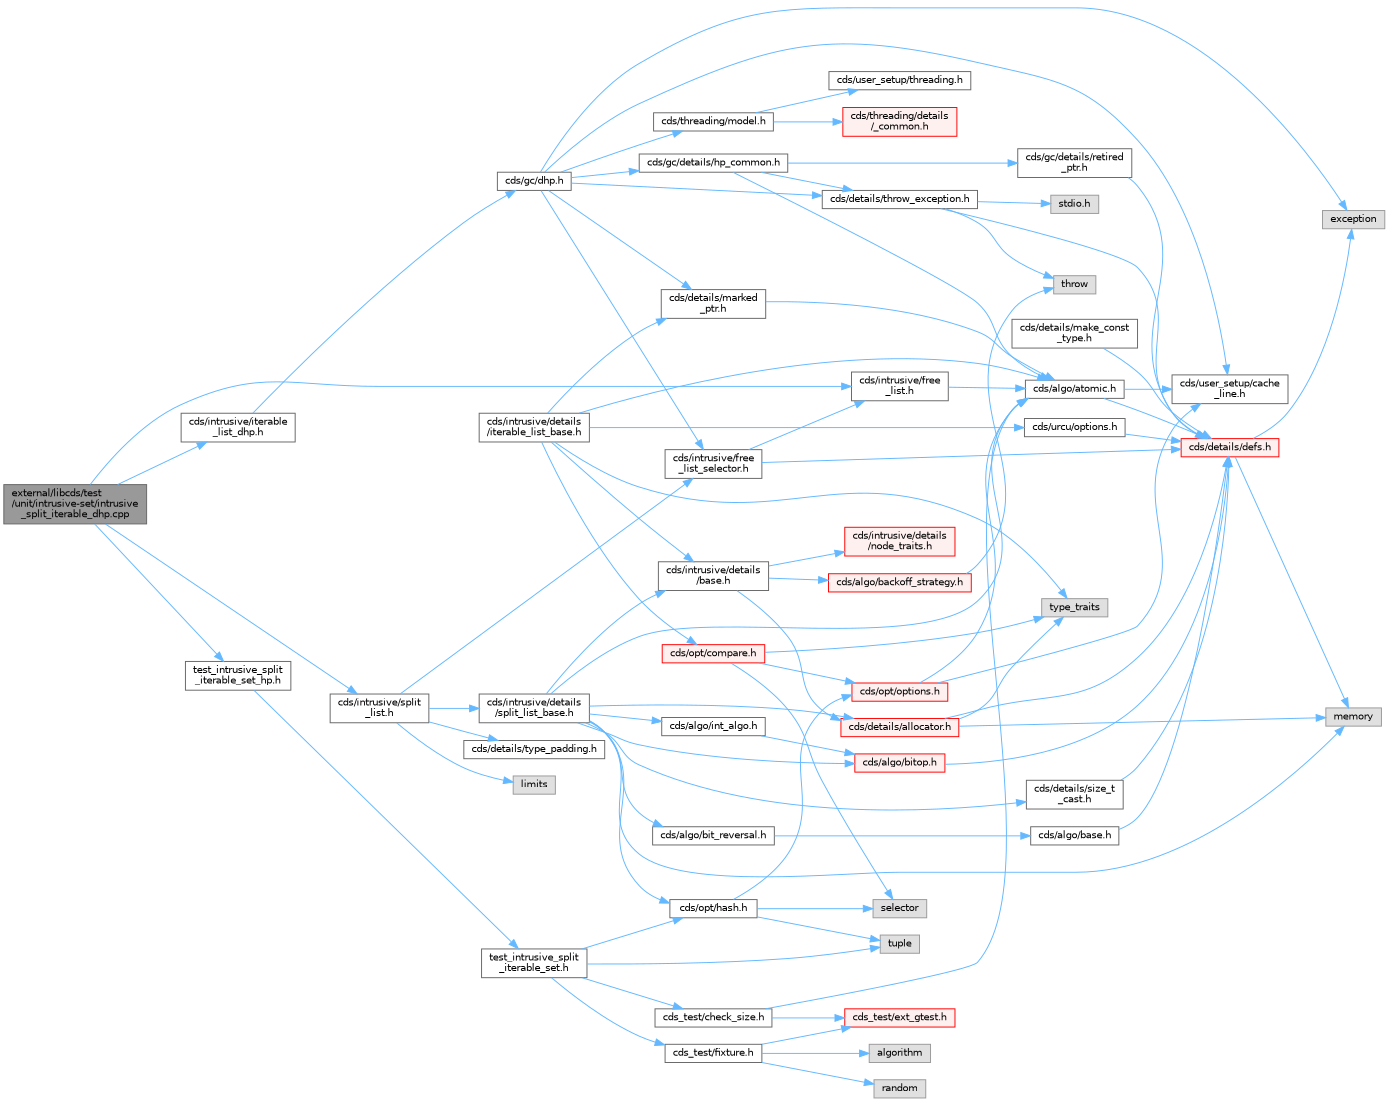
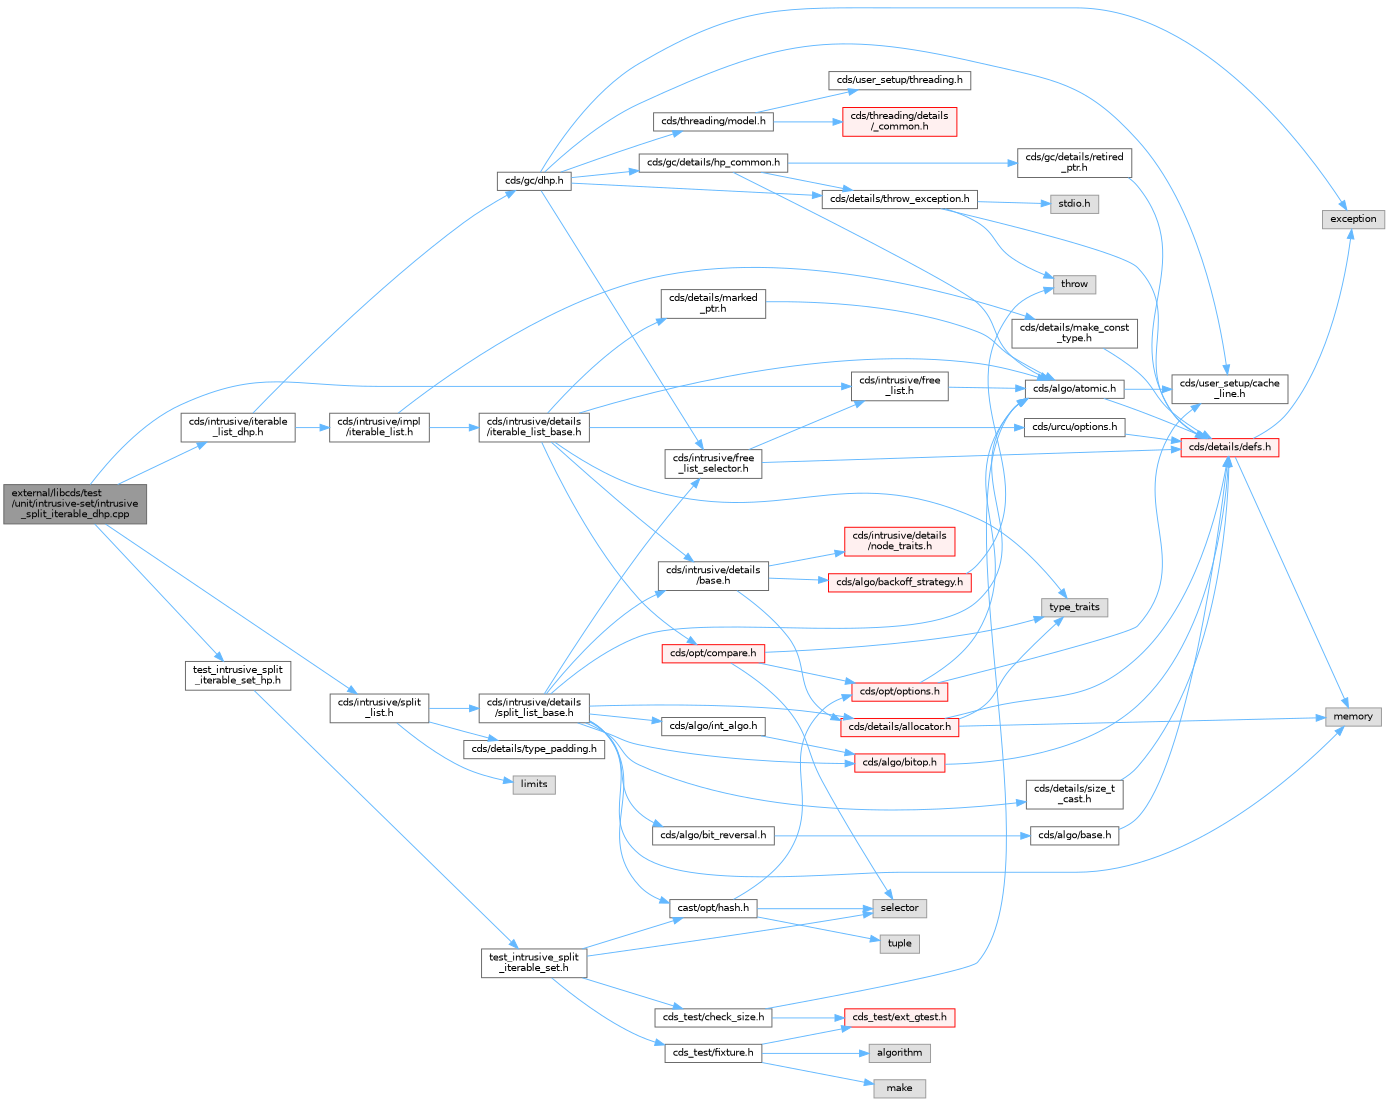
edge "cds/gc/dhp.h" -> "cds/details/marked _ptr.h": removed
node "cds/intrusive/impl /iterable_list.h": added
edge "cds/intrusive/split _list.h" -> "cds/intrusive/free _list_selector.h": now "cds/intrusive/details /split_list_base.h" -> "cds/intrusive/free _list_selector.h"
node "cds/opt/hash.h": label "cds/opt/hash.h" -> "cast/opt/hash.h"
edge "test_intrusive_split _iterable_set.h" -> "tuple": now "test_intrusive_split _iterable_set.h" -> "selector"
node "random": label "random" -> "make"
